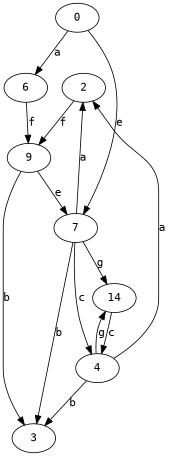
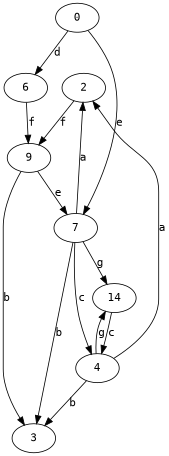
edge "0" -> "6": label "a" -> "d"
